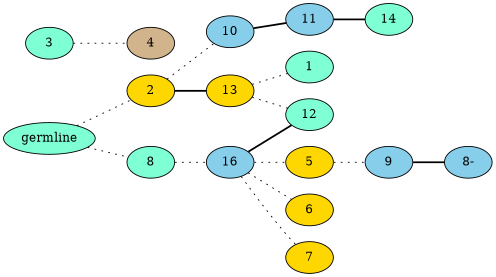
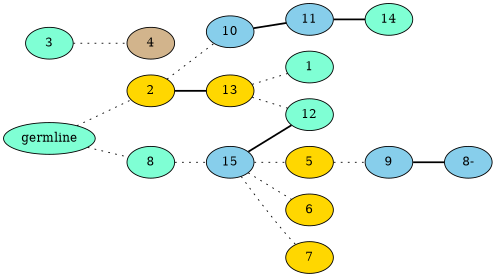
node "16": label "16" -> "15"
